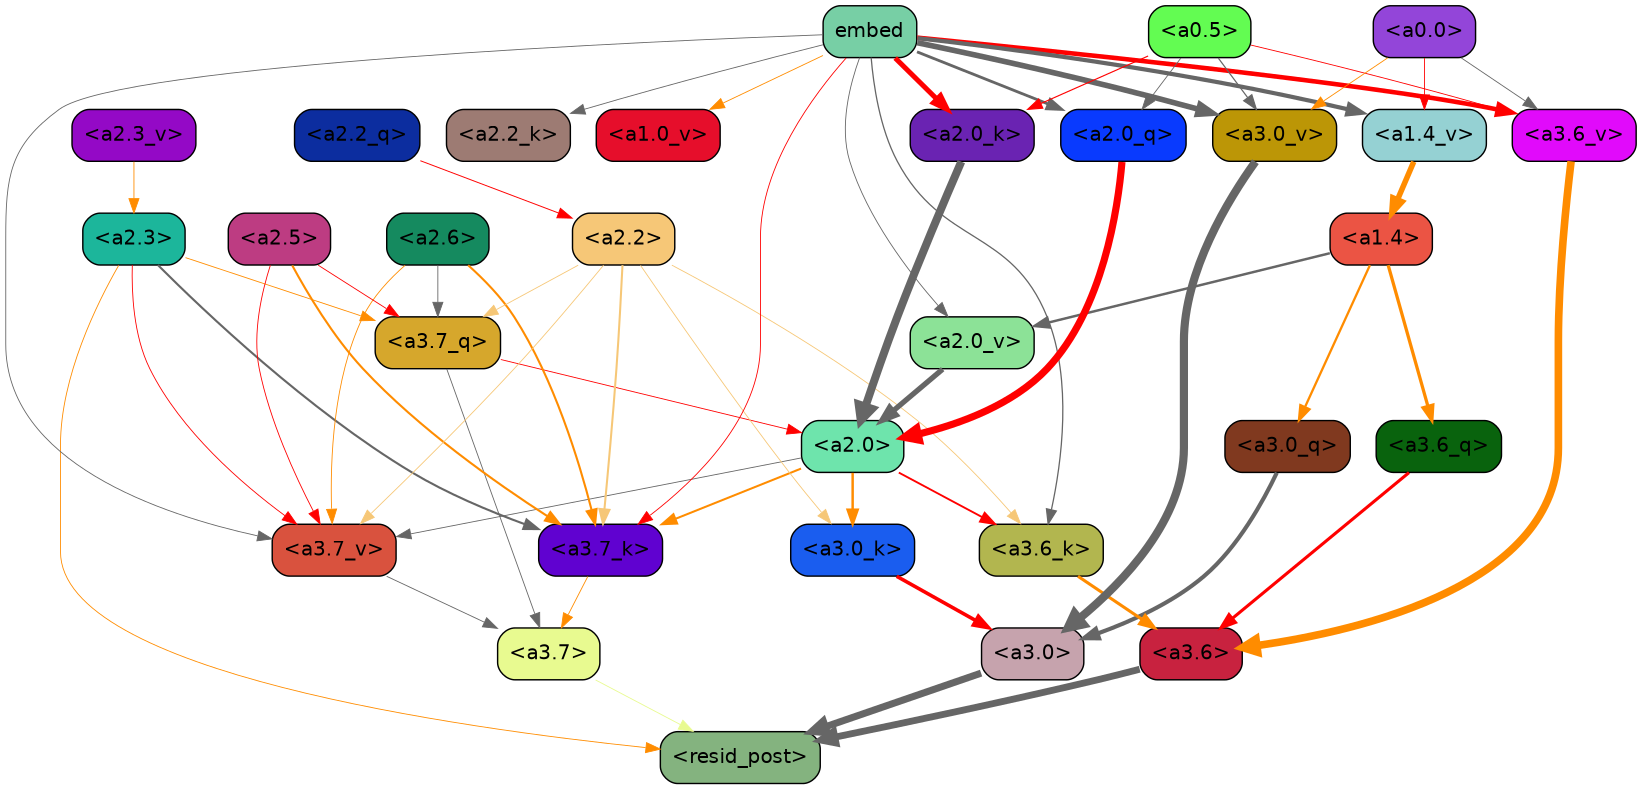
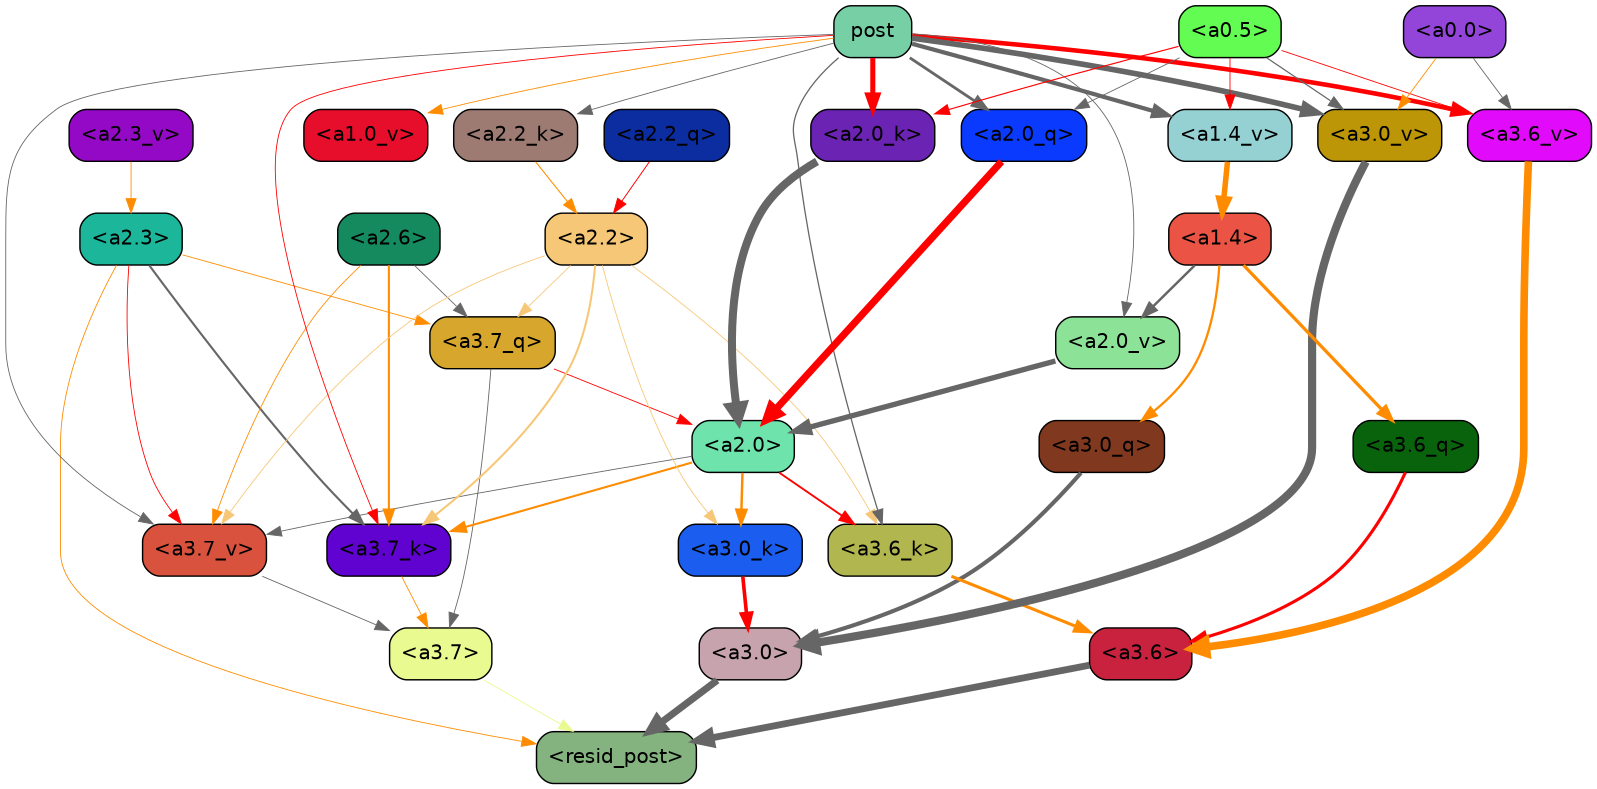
node "embed": label "embed" -> "post"
edge "<a0.0>" -> "<a1.4_v>": now "<a0.5>" -> "<a1.4_v>"
edge "<a2.2_k>" -> "<a2.2>": added
node "<a2.5>": removed
